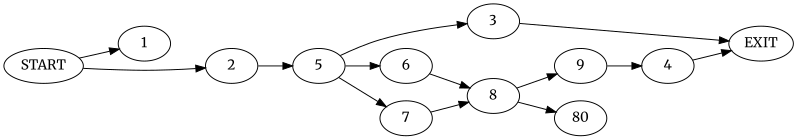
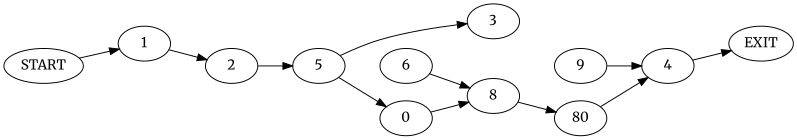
edge "3" -> "EXIT": removed
edge "5" -> "6": removed
edge "START" -> "2": now "1" -> "2"
edge "8" -> "9": removed
edge "80" -> "4": added
node "7": label "7" -> "0"
